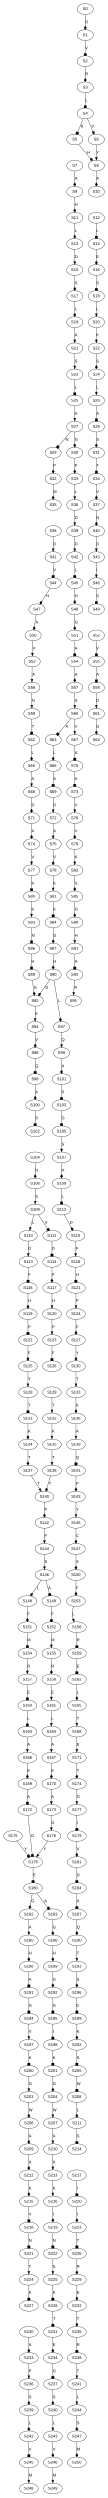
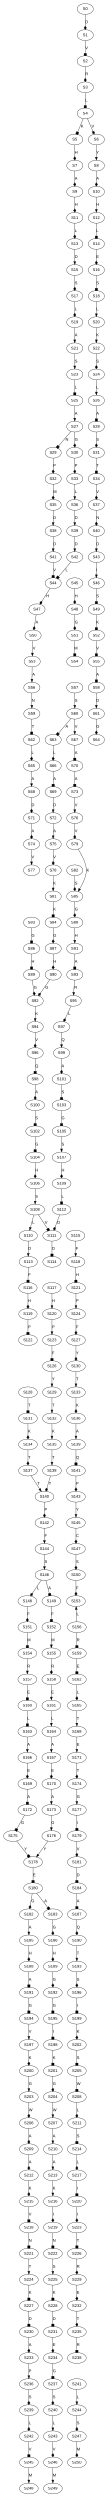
edge "S5" -> "S8": now "S5" -> "S7"
edge "S10" -> "S12": added, label "H"
edge "S35" -> "S38": added, label "D"
edge "S42" -> "S45": now "S42" -> "S44"
edge "S49" -> "S52": added, label "K"
edge "S51" -> "S54": label "A" -> "M"
edge "S54" -> "S57": removed, label "A"
edge "S79" -> "S82": now "S79" -> "S85"
node "S80": removed
edge "S83" -> "S86": label "N" -> "G"
edge "S90" -> "S97": now "S95" -> "S97"
edge "S102" -> "S104": added, label "G"
edge "S112" -> "S115": now "S112" -> "S111"
edge "S114" -> "S117": removed, label "F"
node "S125": removed
edge "S126" -> "S129": added, label "Y"
edge "S153" -> "S156": reversed
edge "S172" -> "S178": now "S172" -> "S175"
edge "S196" -> "S199": label "D" -> "I"
edge "S197" -> "S200": arrowhead box -> diamond
edge "S214" -> "S217": added, label "L"
edge "S227" -> "S230": added, label "D"
edge "S228" -> "S231": label "T" -> "D"
edge "S238" -> "S241": removed, label "T"
